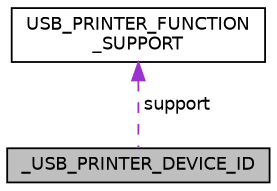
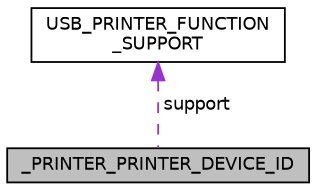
node "_USB_PRINTER_DEVICE_ID": label "_USB_PRINTER_DEVICE_ID" -> "_PRINTER_PRINTER_DEVICE_ID"
